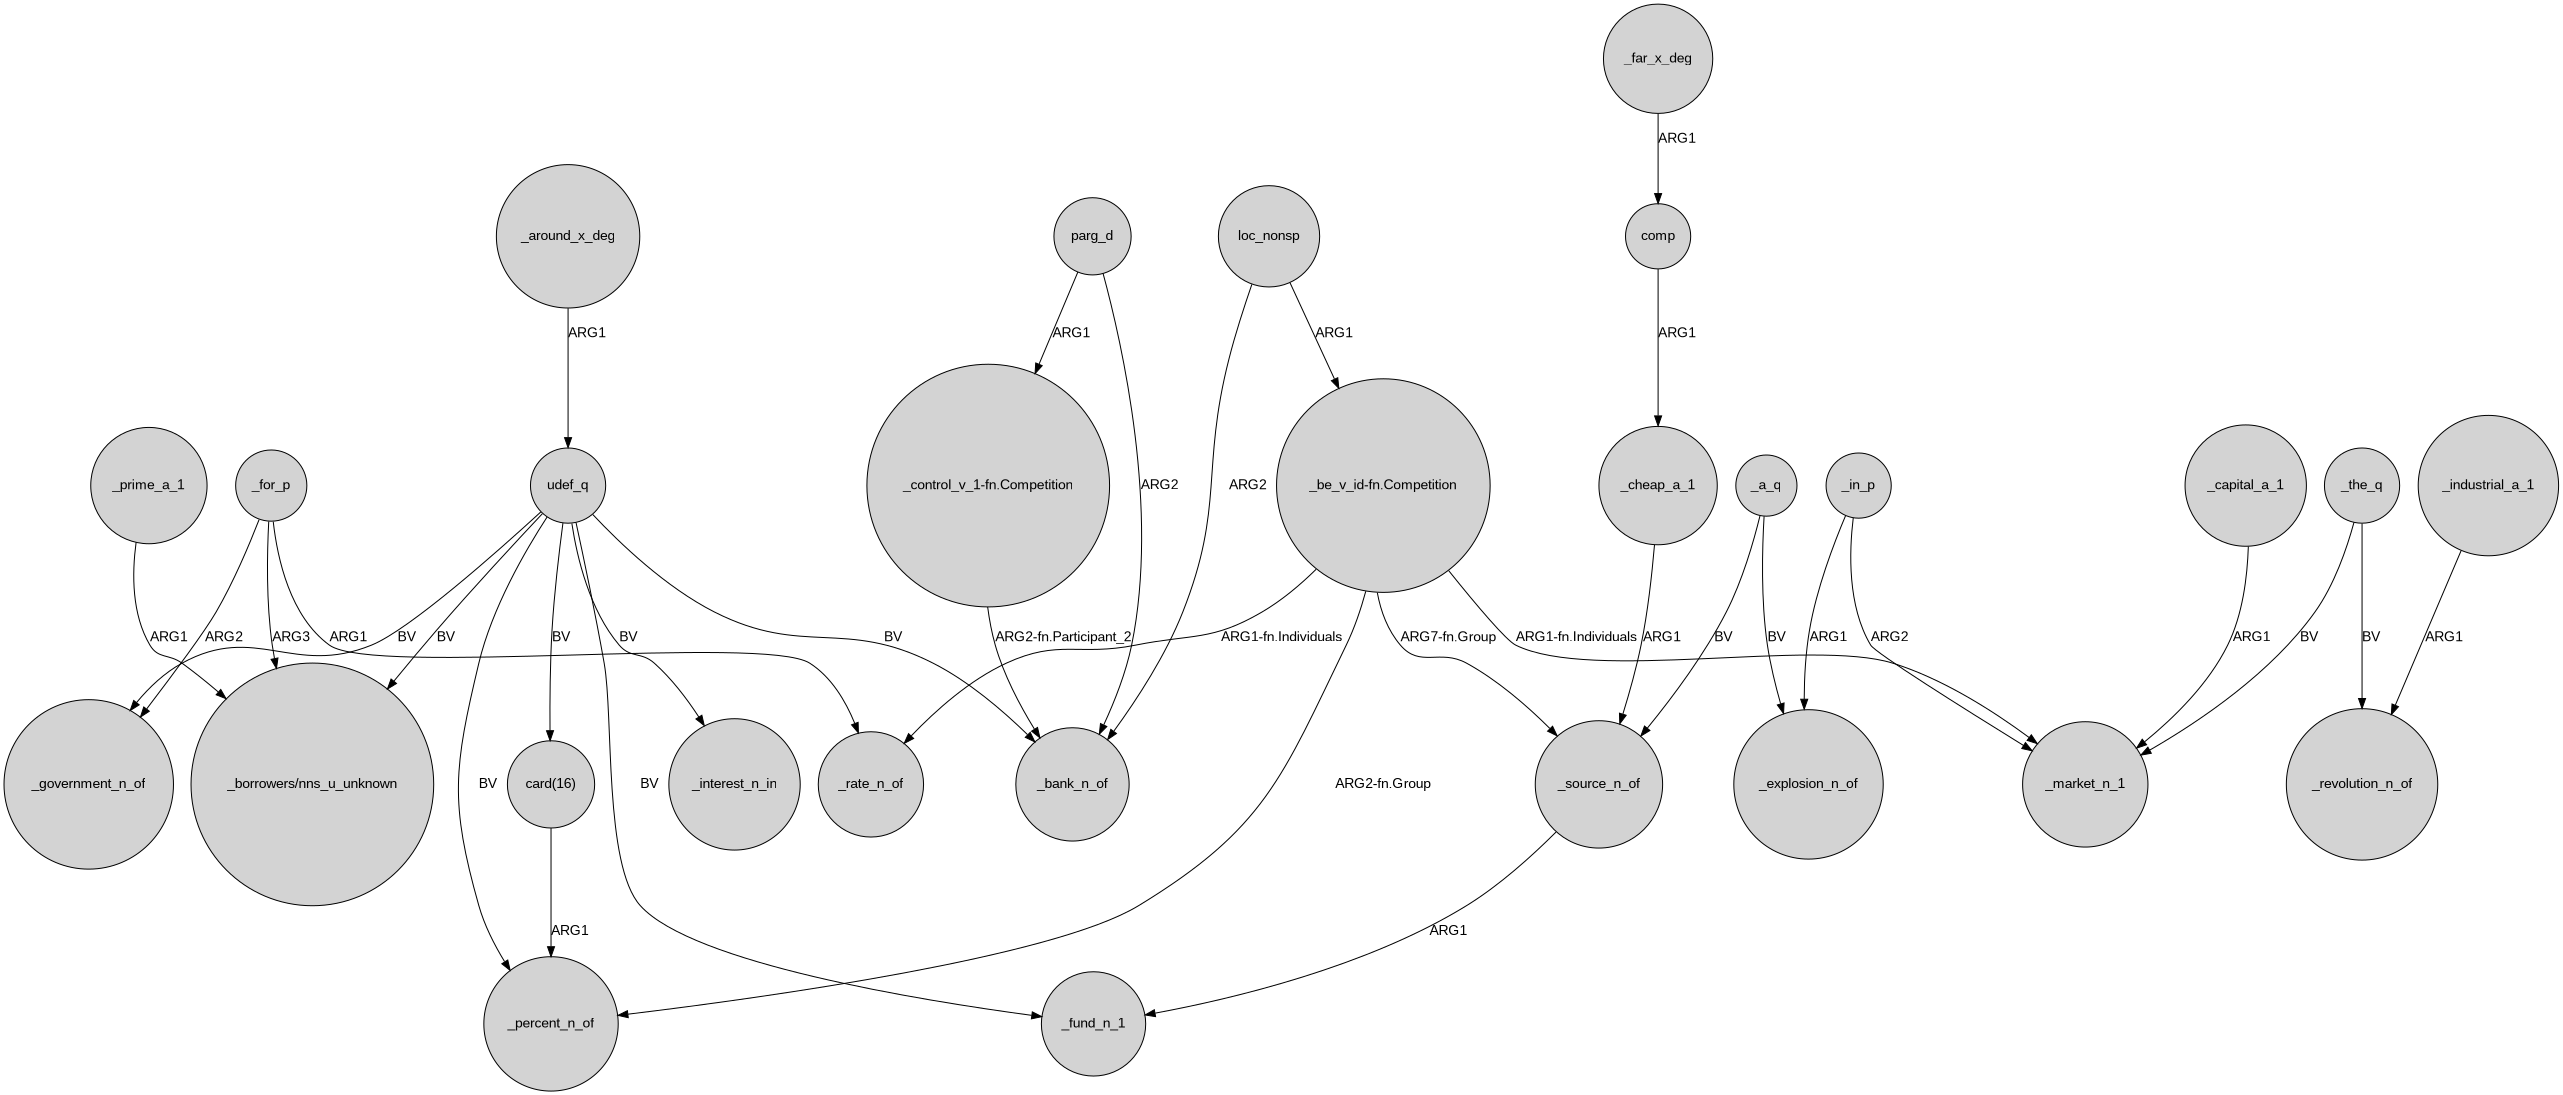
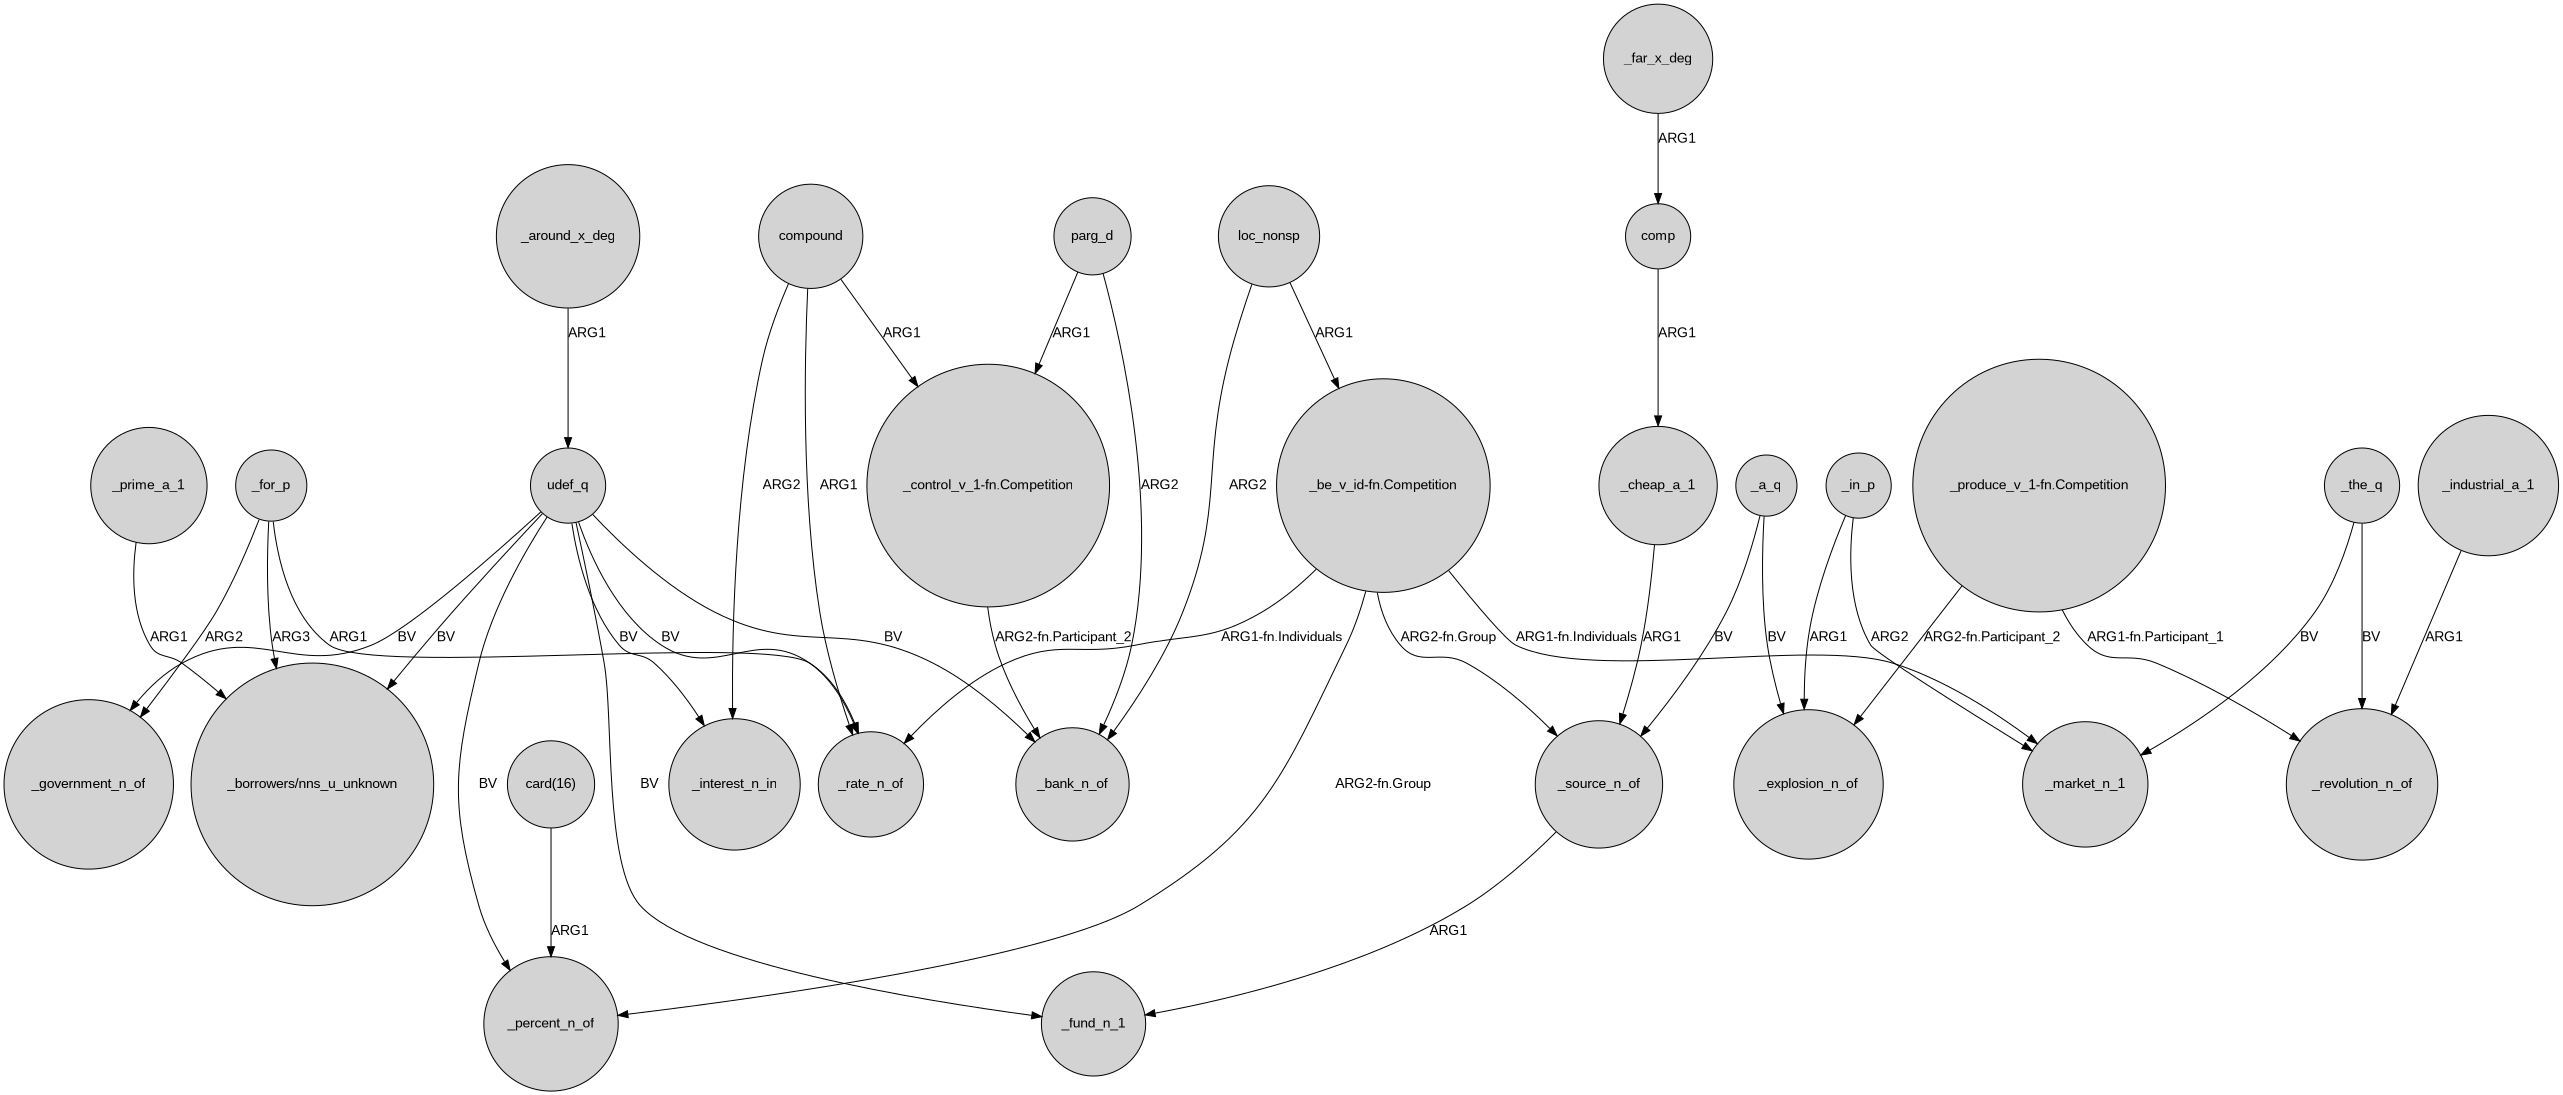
node "compound": added
node "_produce_v_1-fn.Competition": added
node "_capital_a_1": removed
edge "udef_q" -> "card(16)": now "udef_q" -> "_rate_n_of"
edge "_be_v_id-fn.Competition" -> "_source_n_of": label "ARG7-fn.Group" -> "ARG2-fn.Group"
